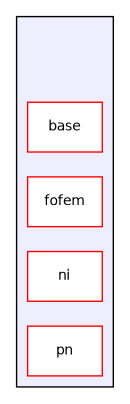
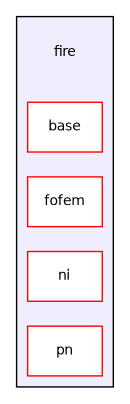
node "fire": added
